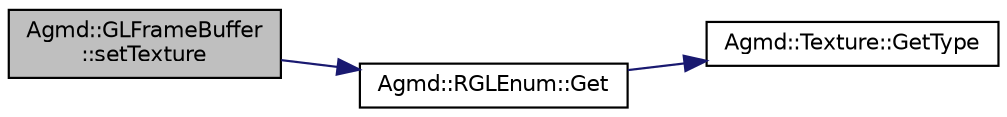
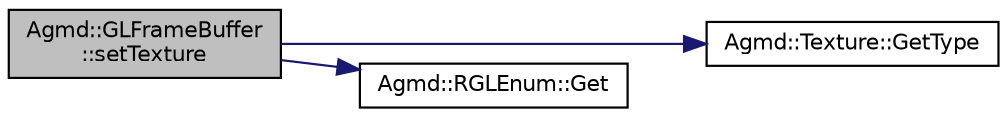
edge "Agmd::RGLEnum::Get" -> "Agmd::Texture::GetType": now "Agmd::GLFrameBuffer ::setTexture" -> "Agmd::Texture::GetType"
